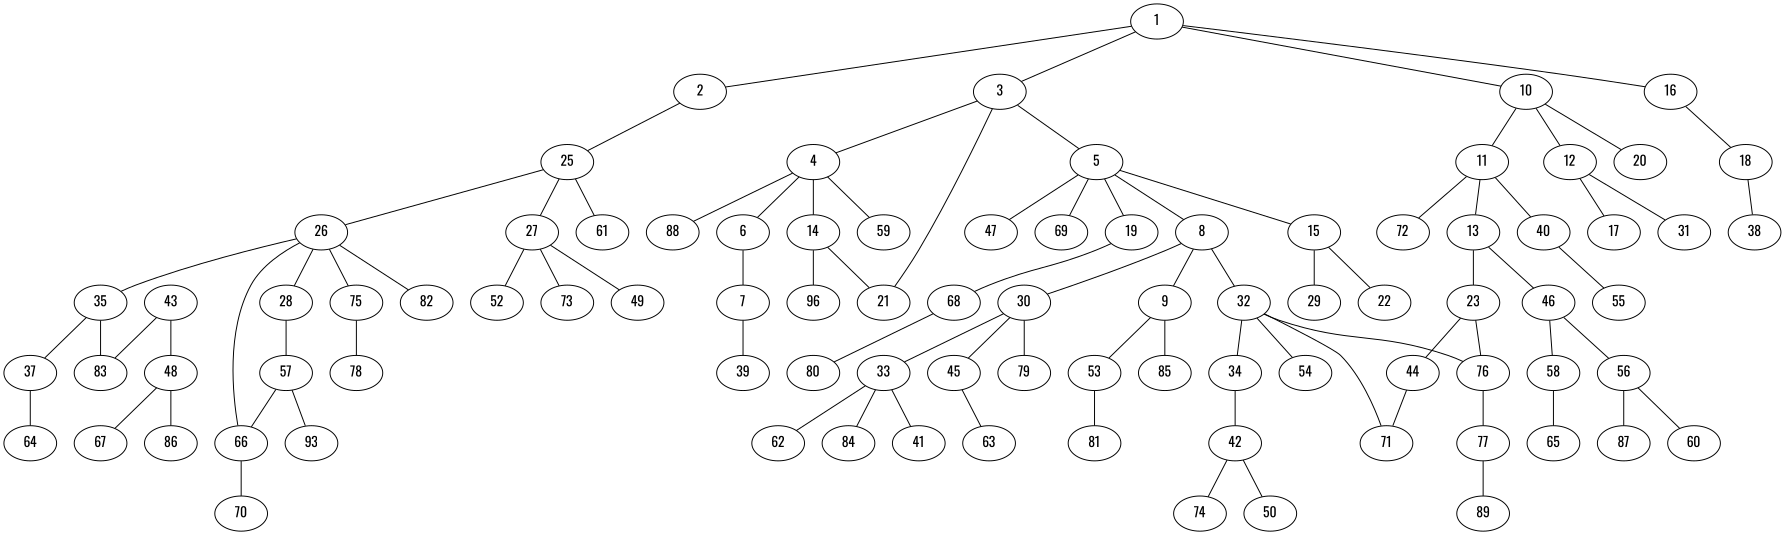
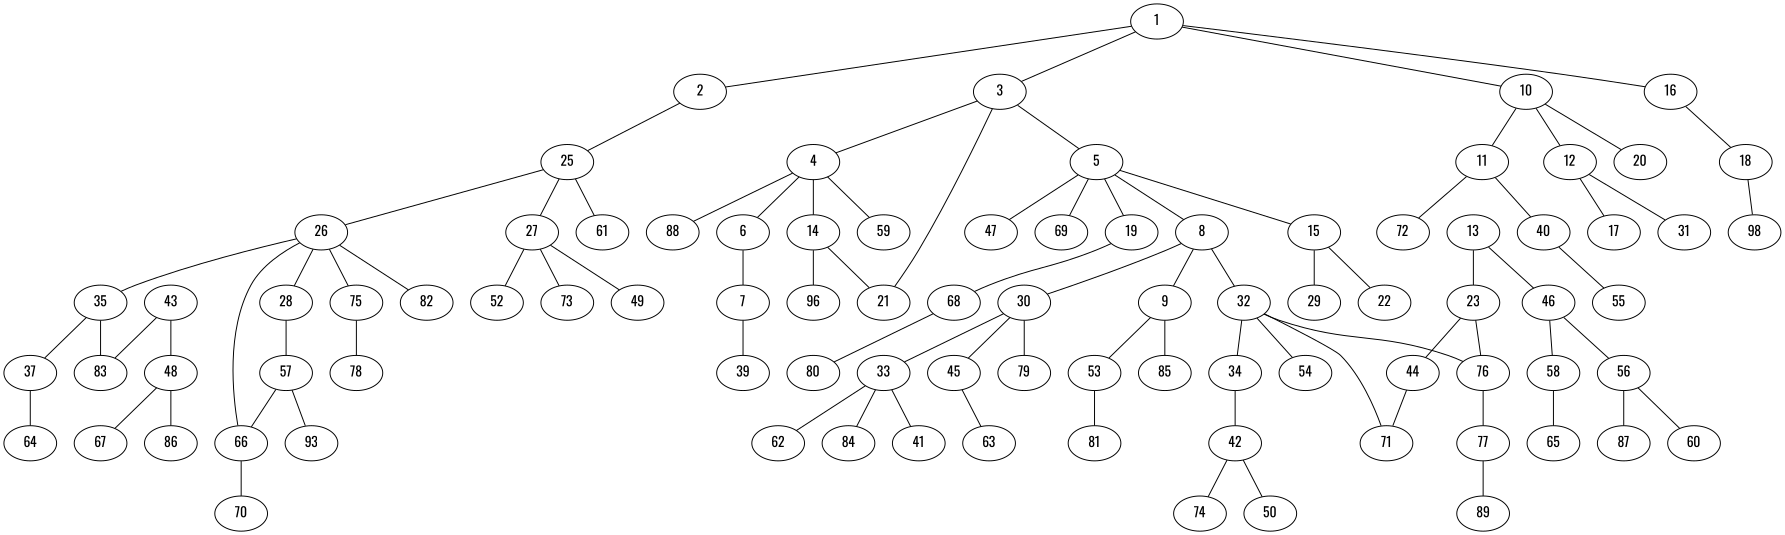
edge "11" -- "13": removed
node "38": label "38" -> "98"
